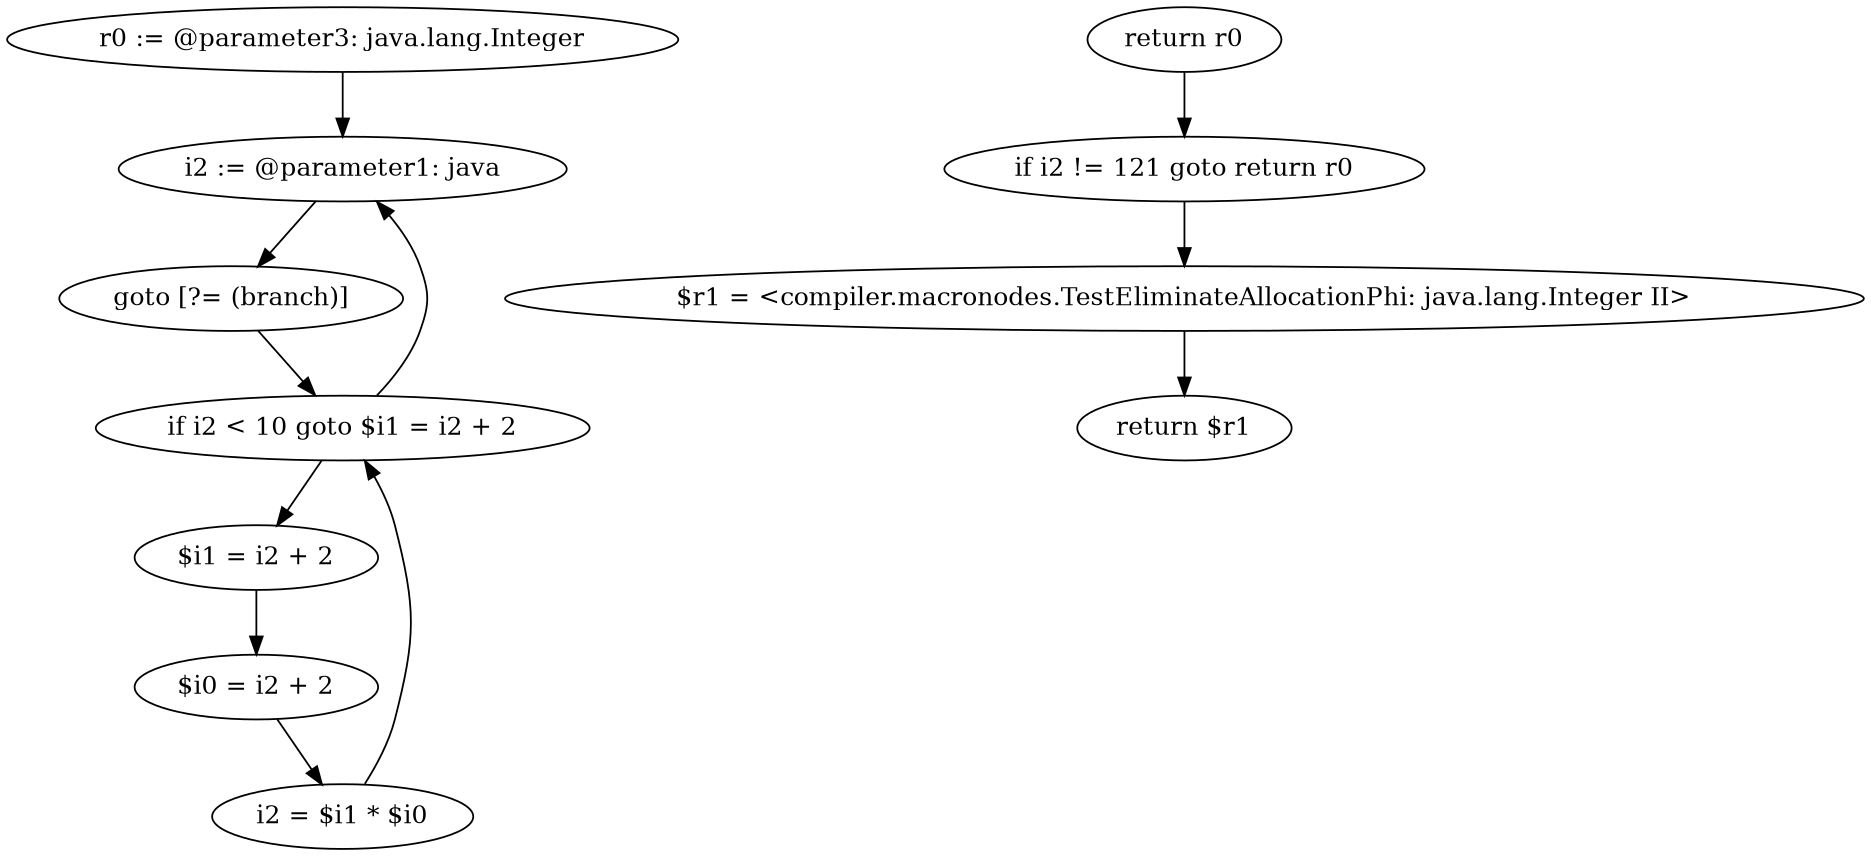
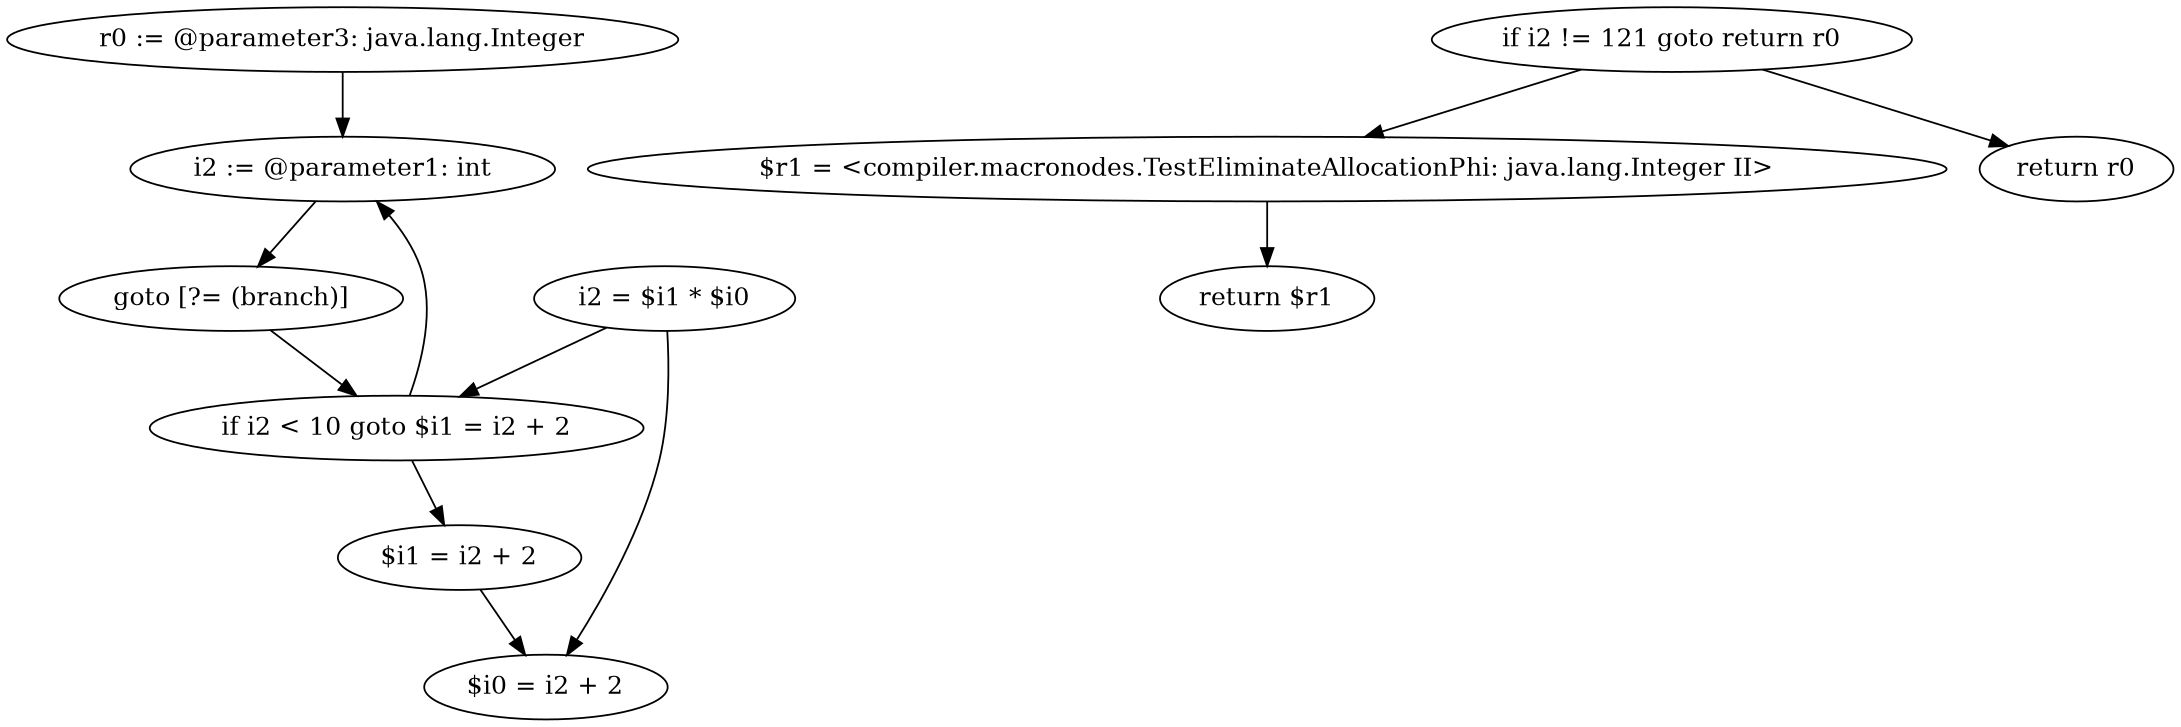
edge "return r0" -> "if i2 != 121 goto return r0": reversed
node "i2 := @parameter1: java": label "i2 := @parameter1: java" -> "i2 := @parameter1: int"
edge "$i0 = i2 + 2" -> "i2 = $i1 * $i0": reversed
